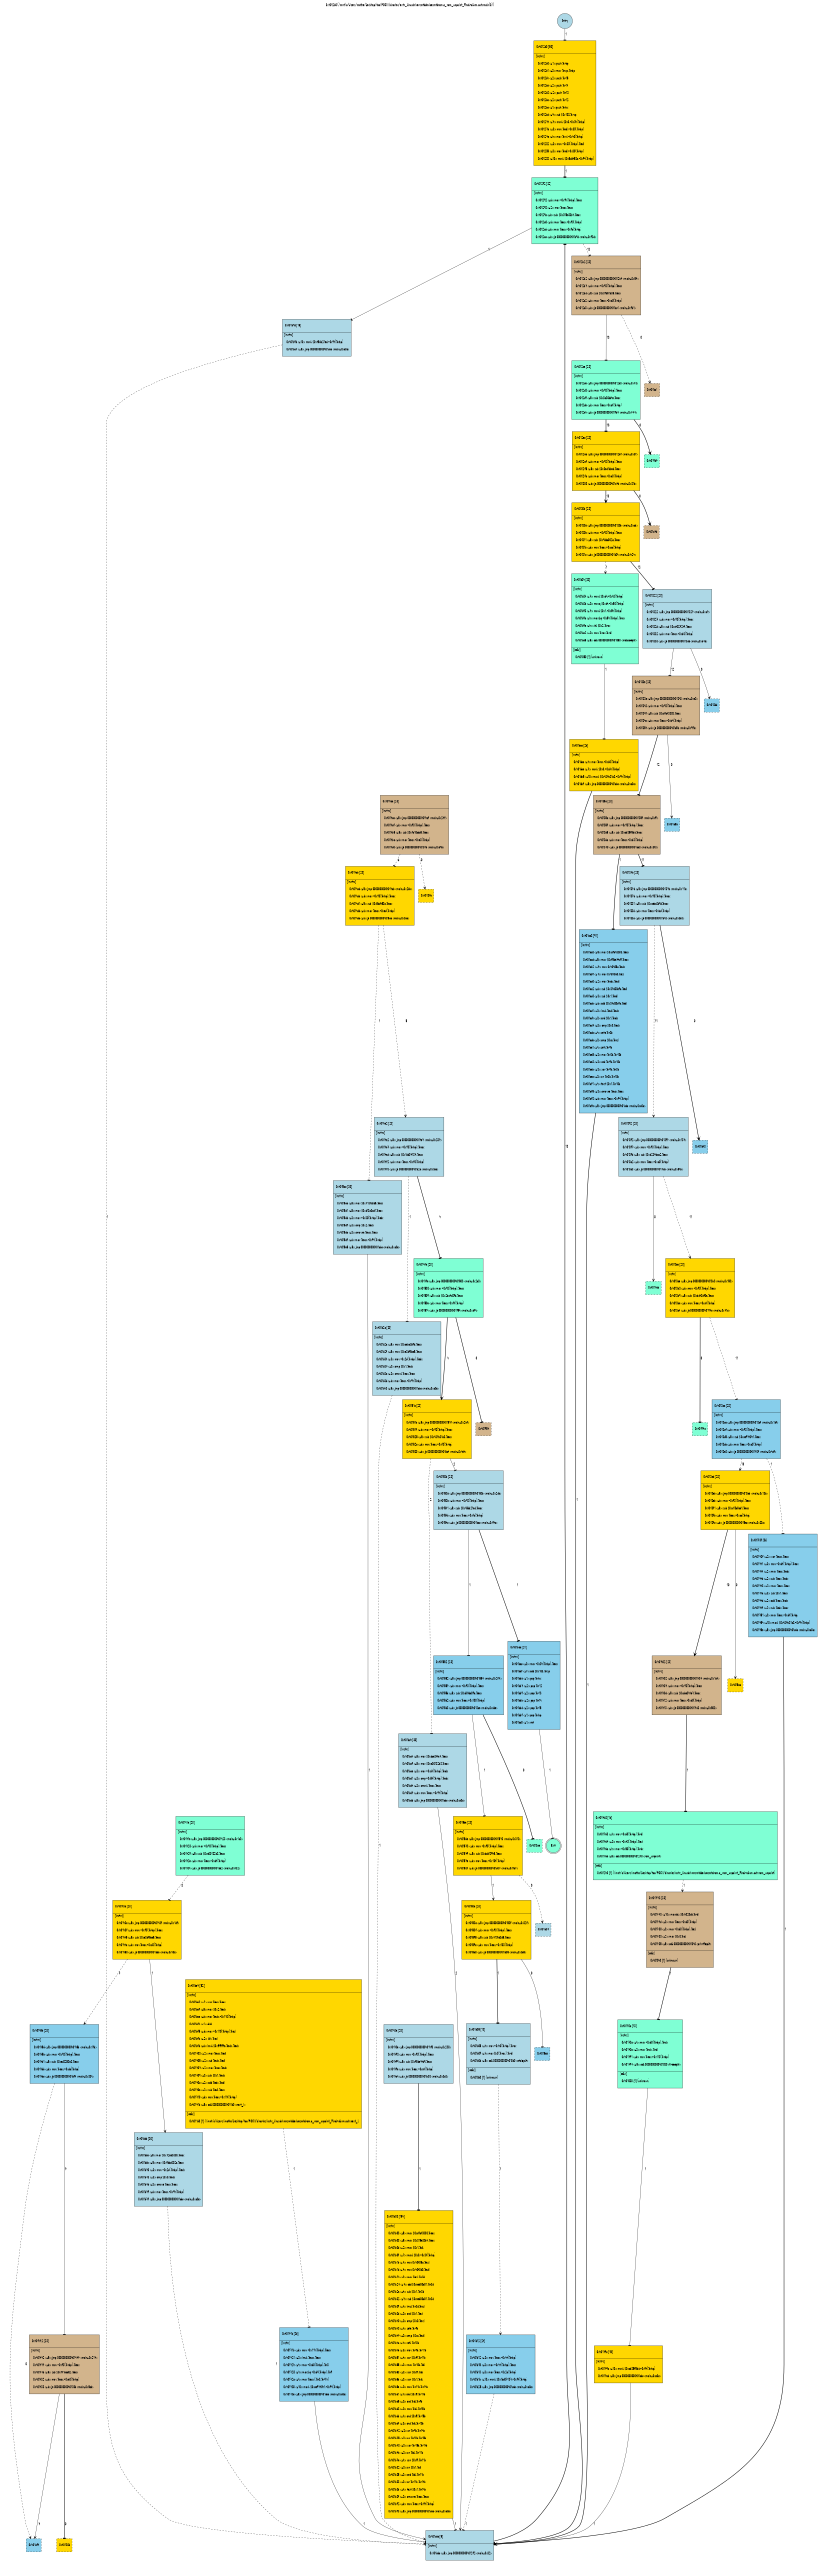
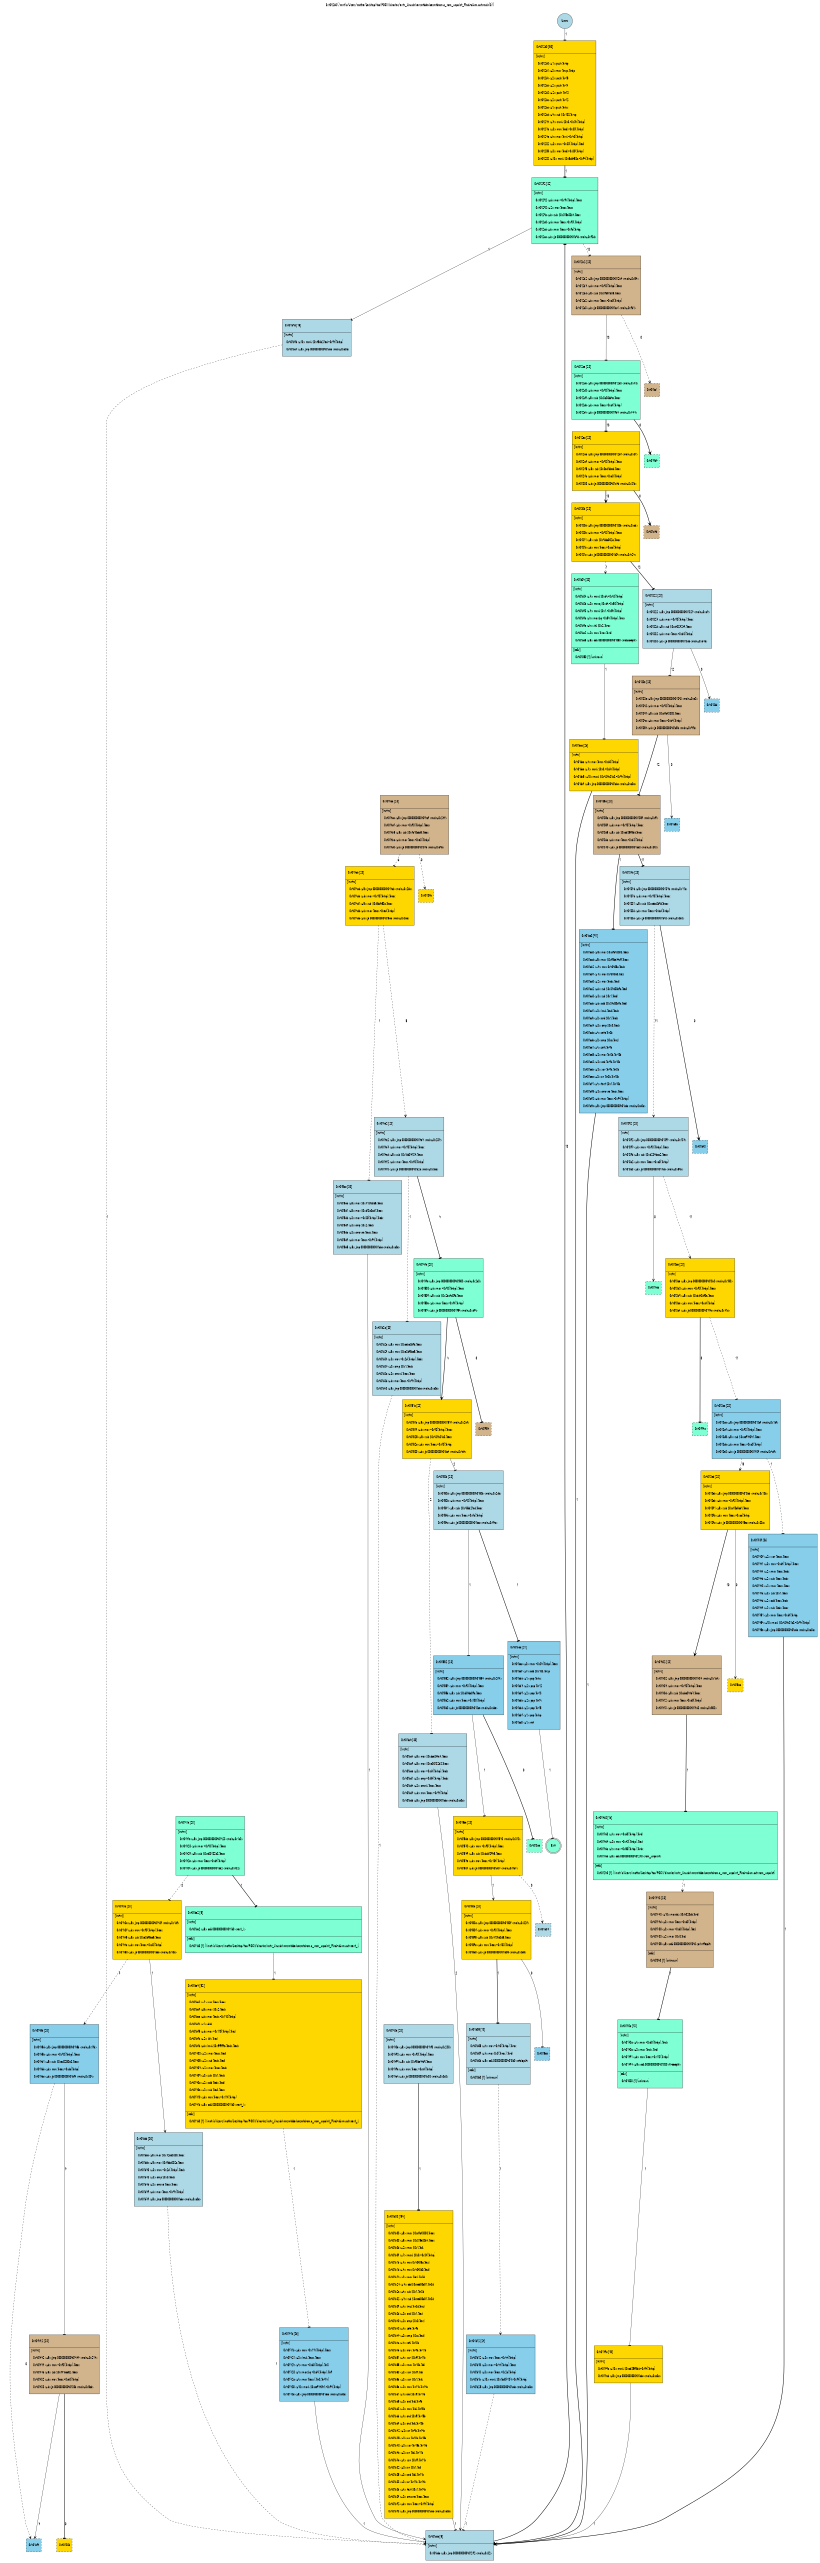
node "Entry": label "Entry" -> "Users"
node "0x4016e2 [5]": added
